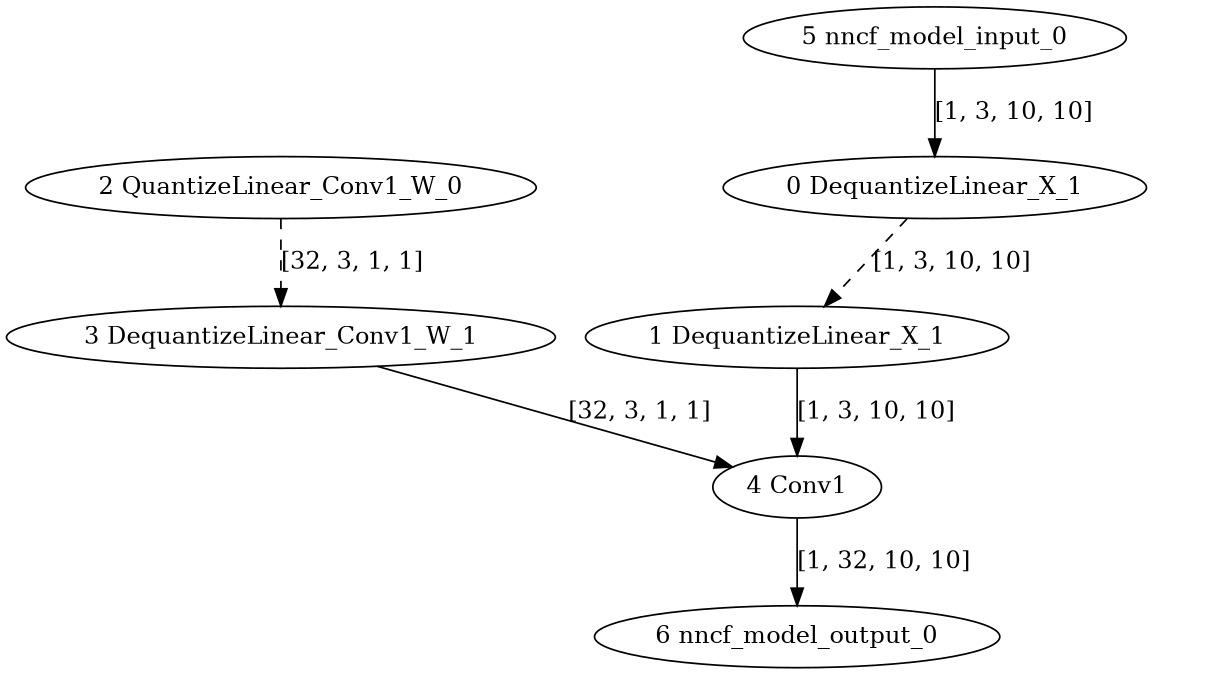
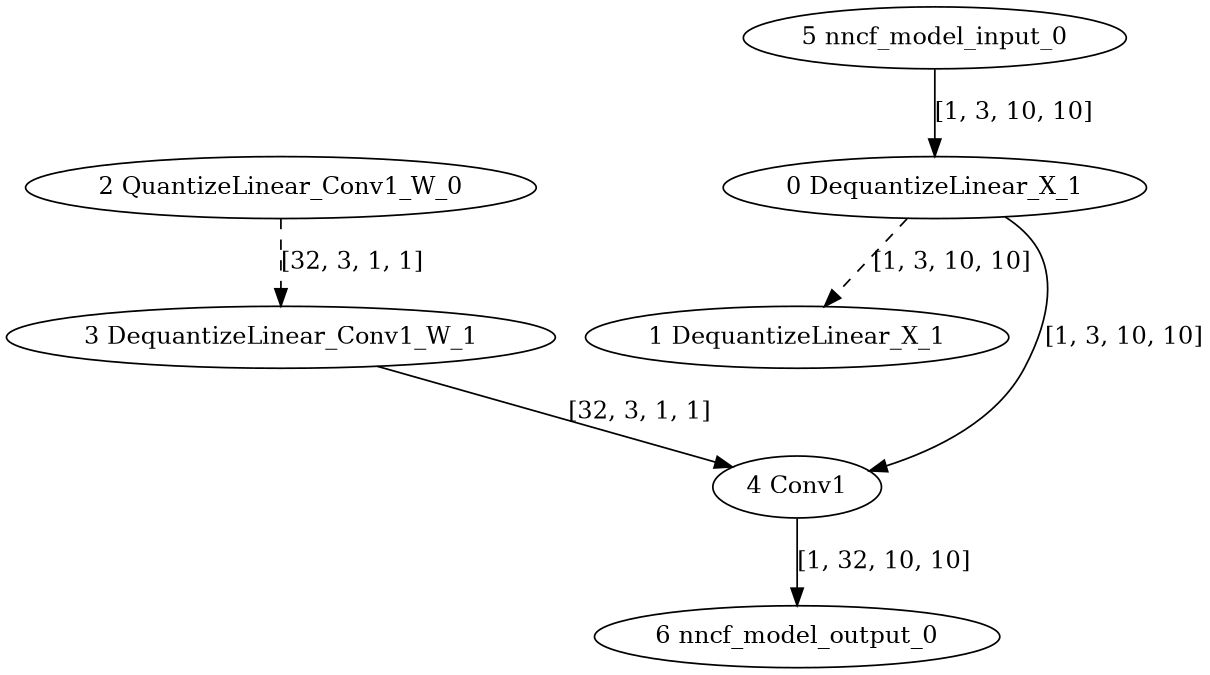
edge "1 DequantizeLinear_X_1" -> "4 Conv1": now "0 DequantizeLinear_X_1" -> "4 Conv1"
